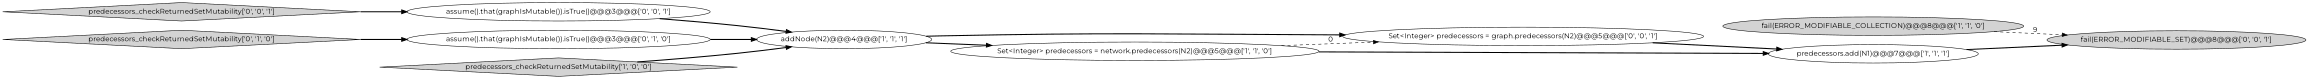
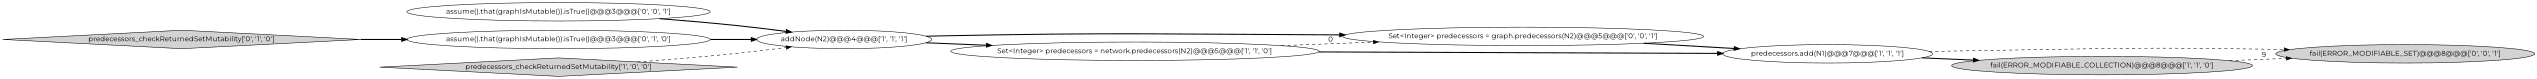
node "predecessors_checkReturnedSetMutability['0', '0', '1']": removed
edge "predecessors.add(N1)@@@7@@@['1', '1', '1']" -> "fail(ERROR_MODIFIABLE_SET)@@@8@@@['0', '0', '1']": style bold -> dashed
edge "predecessors_checkReturnedSetMutability['1', '0', '0']" -> "addNode(N2)@@@4@@@['1', '1', '1']": style bold -> dashed
edge "predecessors.add(N1)@@@7@@@['1', '1', '1']" -> "fail(ERROR_MODIFIABLE_COLLECTION)@@@8@@@['1', '1', '0']": added
